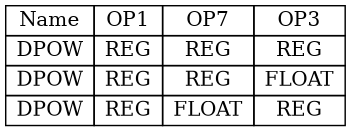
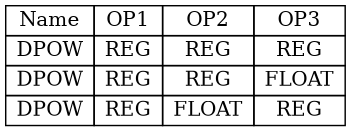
node "Name": text "OP7" -> "OP2"
